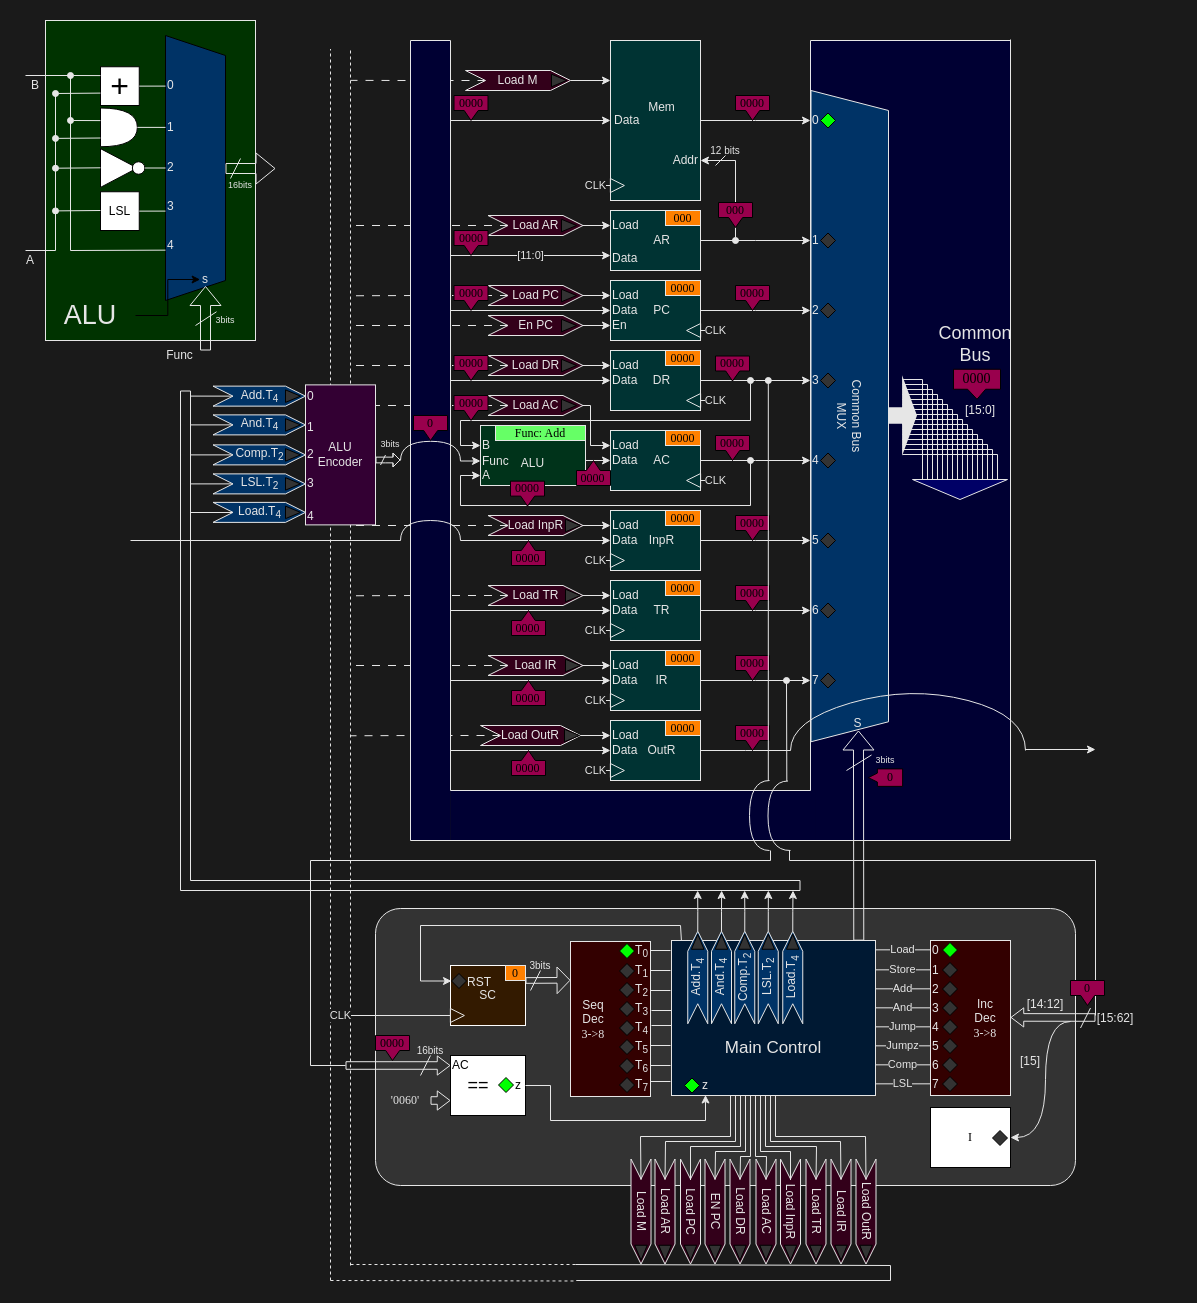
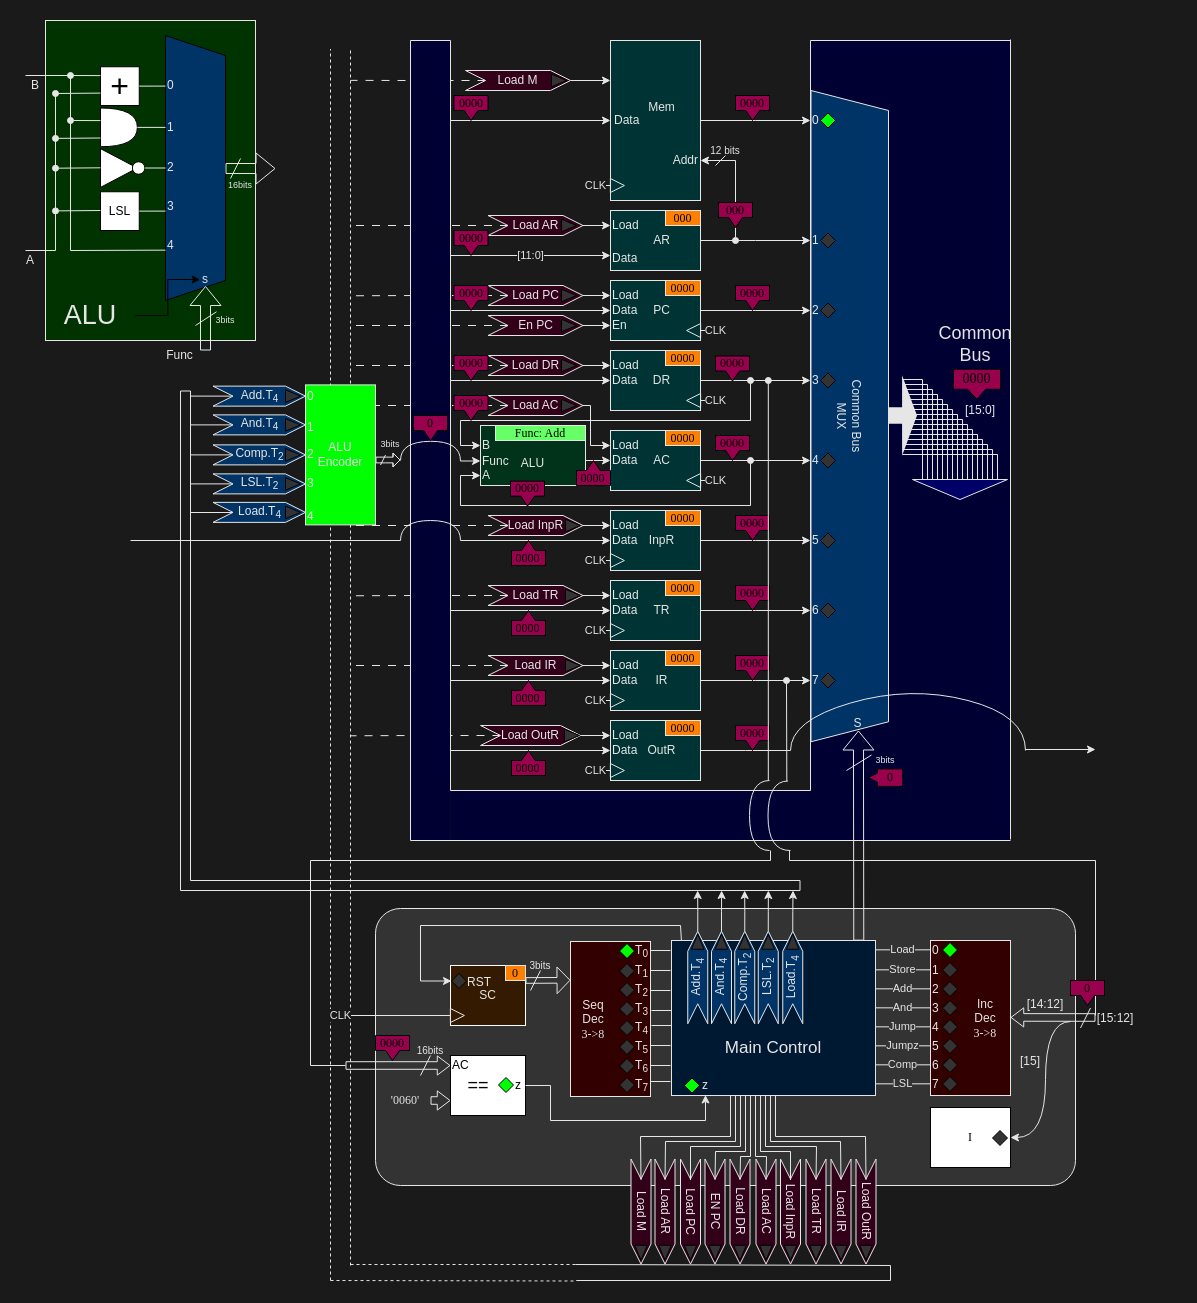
node "ALU Encoder": fillcolor #330033 -> #00ff00
node "[15:62]": label "[15:62]" -> "[15:12]"
